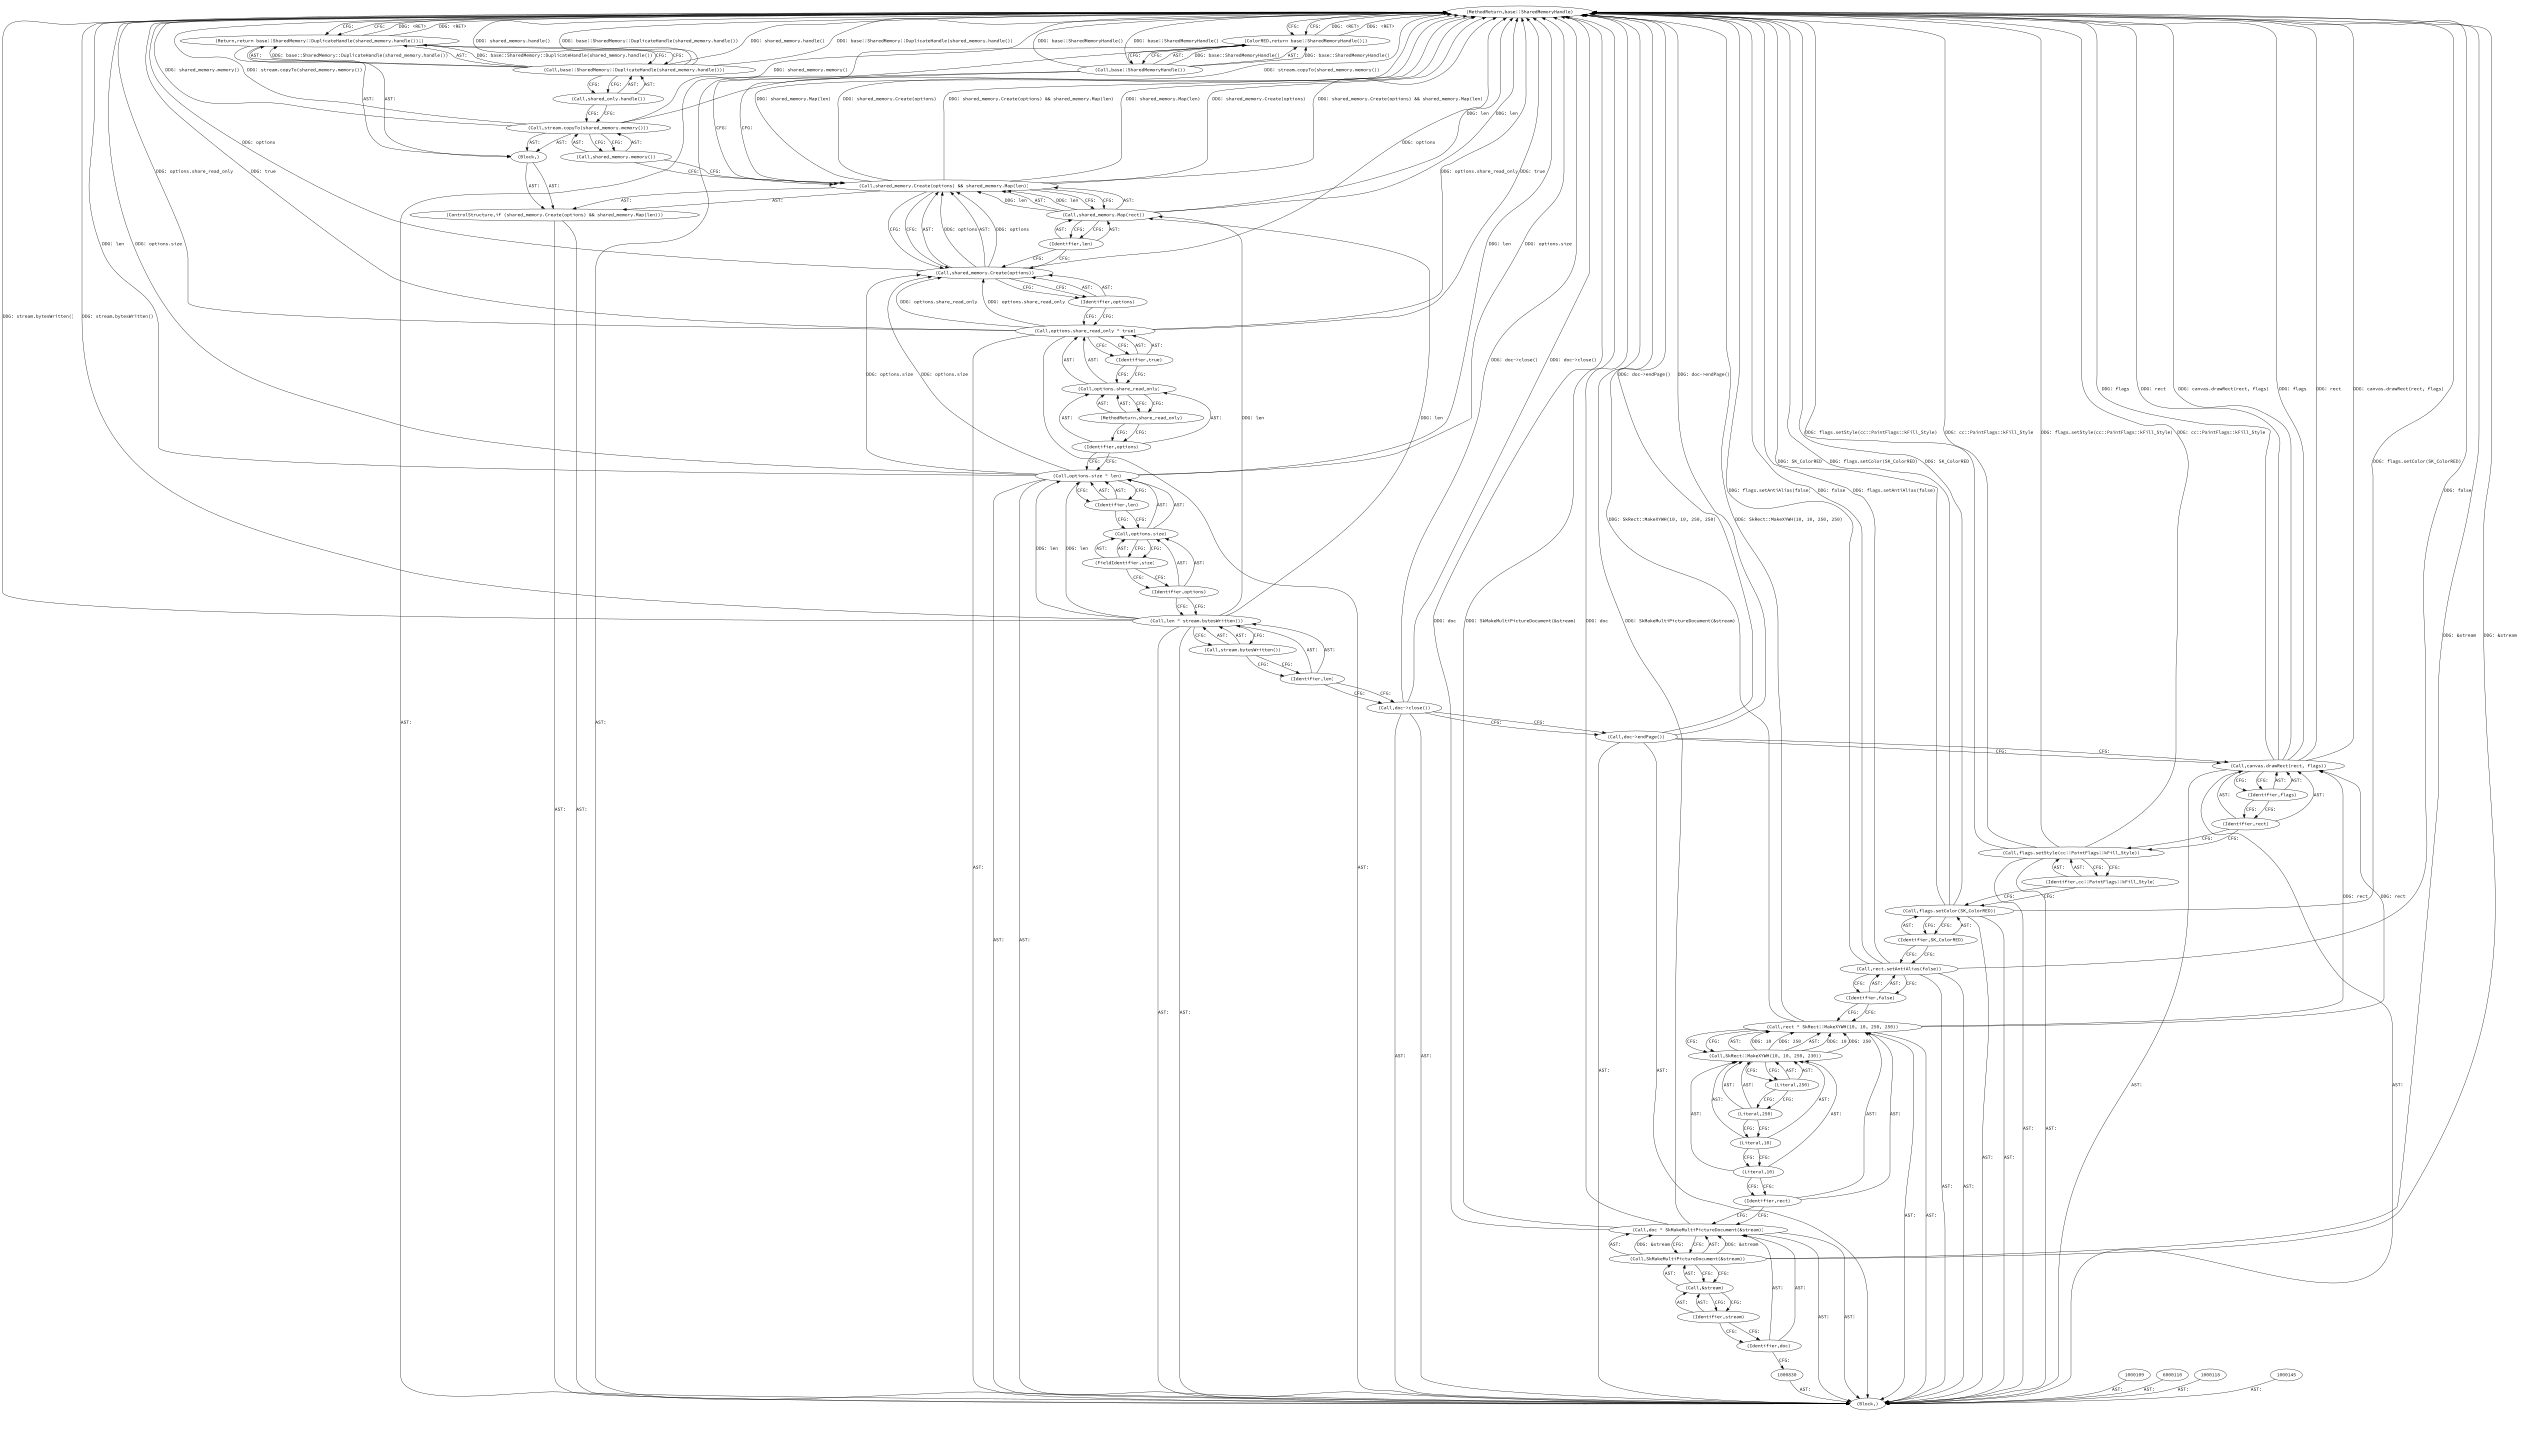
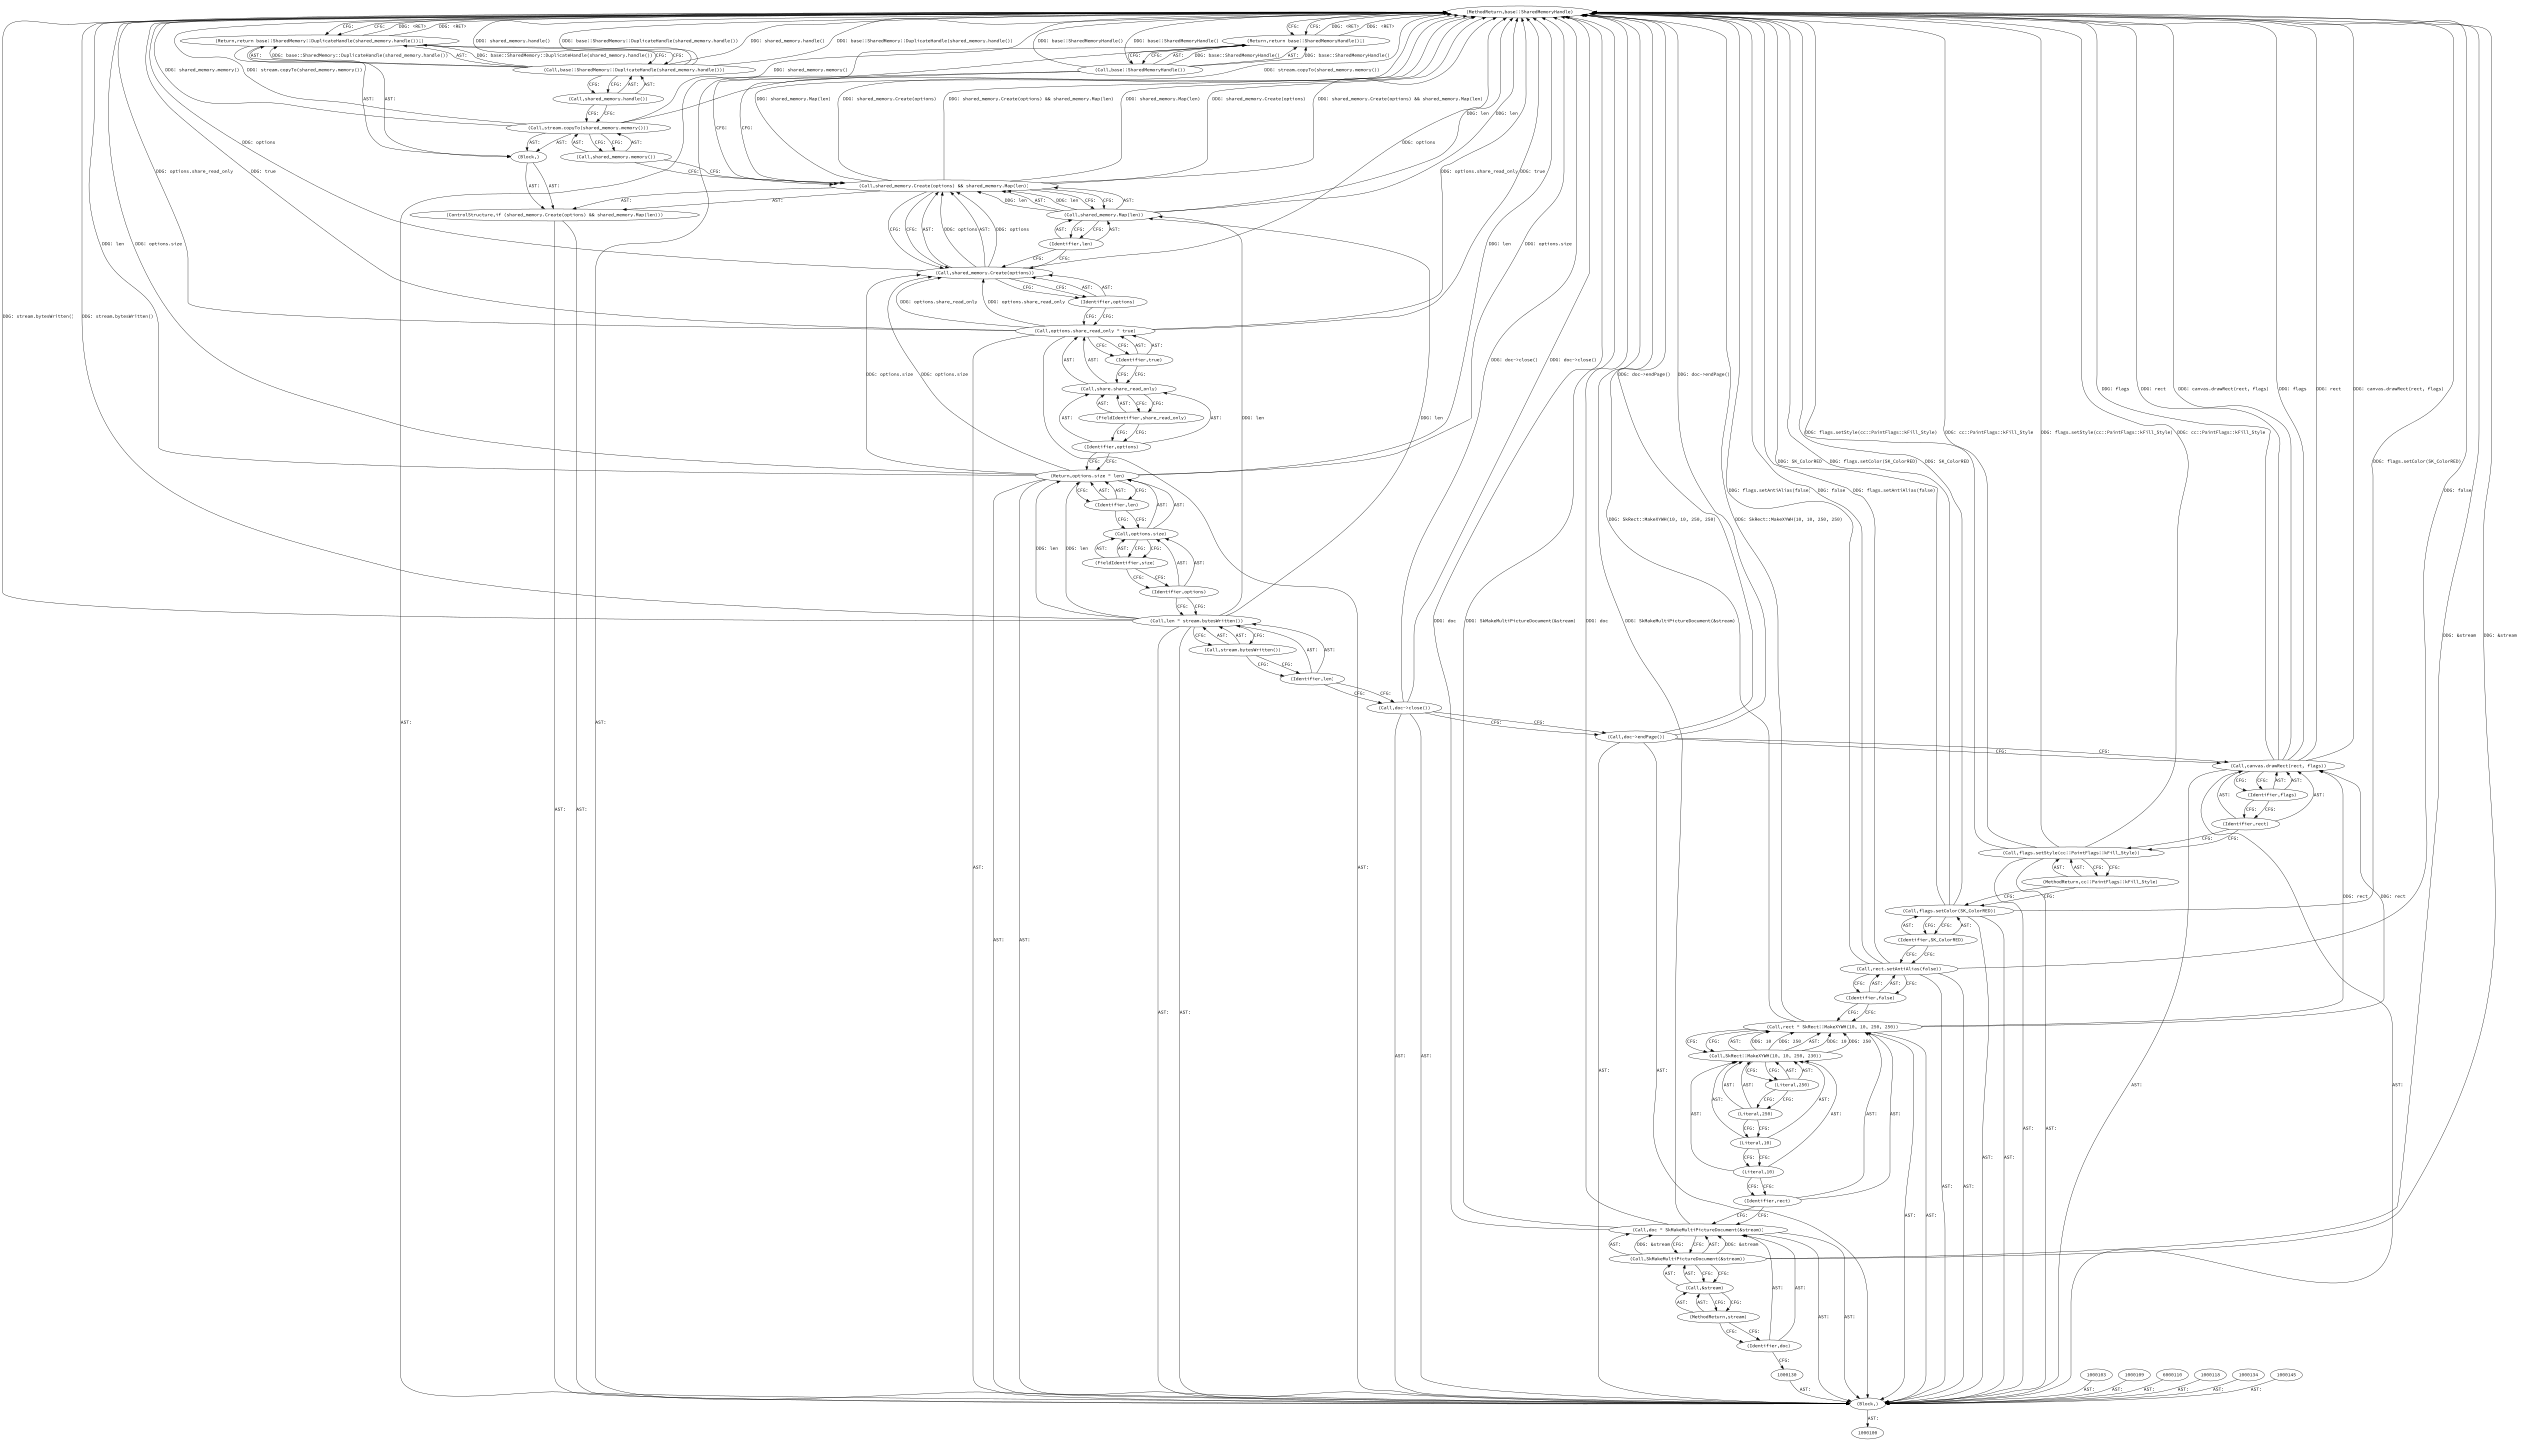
node "(ColorRED,return base::SharedMemoryHandle();)": label "(ColorRED,return base::SharedMemoryHandle();)" -> "(Return,return base::SharedMemoryHandle();)"
node "(Call,shared_only.handle())": label "(Call,shared_only.handle())" -> "(Call,shared_memory.handle())"
node "(Call,shared_memory.Map(rect))": label "(Call,shared_memory.Map(rect))" -> "(Call,shared_memory.Map(len))"
node "(Call,options.share_read_only)": label "(Call,options.share_read_only)" -> "(Call,share.share_read_only)"
node "(MethodReturn,share_read_only)": label "(MethodReturn,share_read_only)" -> "(FieldIdentifier,share_read_only)"
node "(Call,options.size = len)": label "(Call,options.size = len)" -> "(Return,options.size = len)"
node "(Identifier,cc::PaintFlags::kFill_Style)": label "(Identifier,cc::PaintFlags::kFill_Style)" -> "(MethodReturn,cc::PaintFlags::kFill_Style)"
node "(Identifier,stream)": label "(Identifier,stream)" -> "(MethodReturn,stream)"
node "1000830": label "1000830" -> "1000130"
node "1000103": added
node "1000134": added
node "1000100": added
